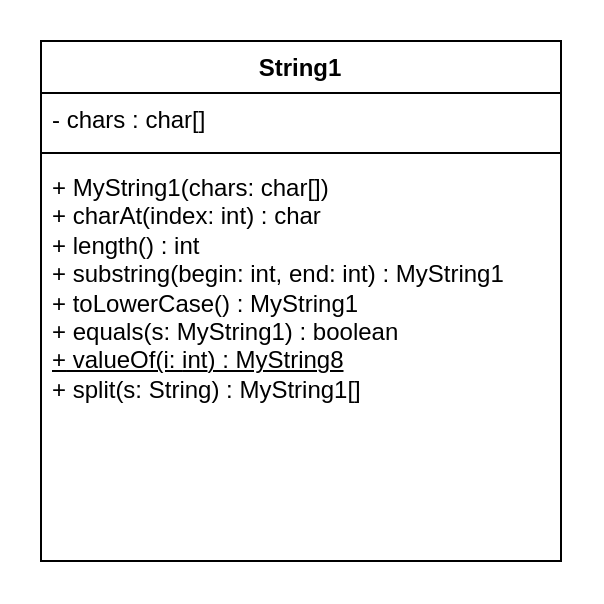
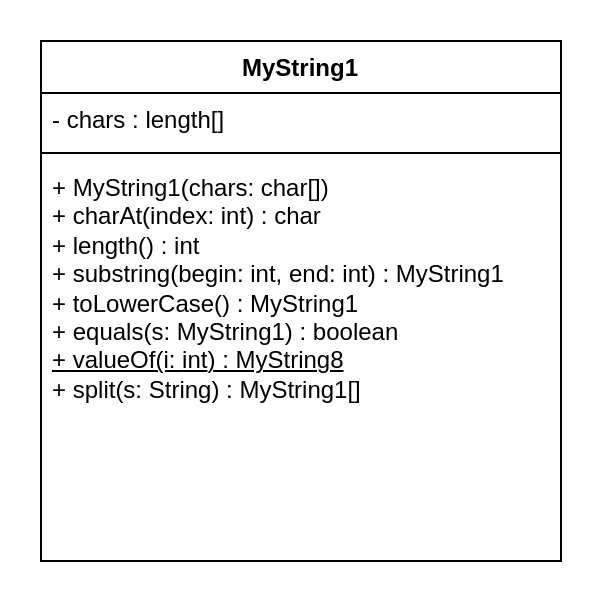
node "String1": label "String1" -> "MyString1"
node "- chars : char[]": label "- chars : char[]" -> "- chars : length[]"
